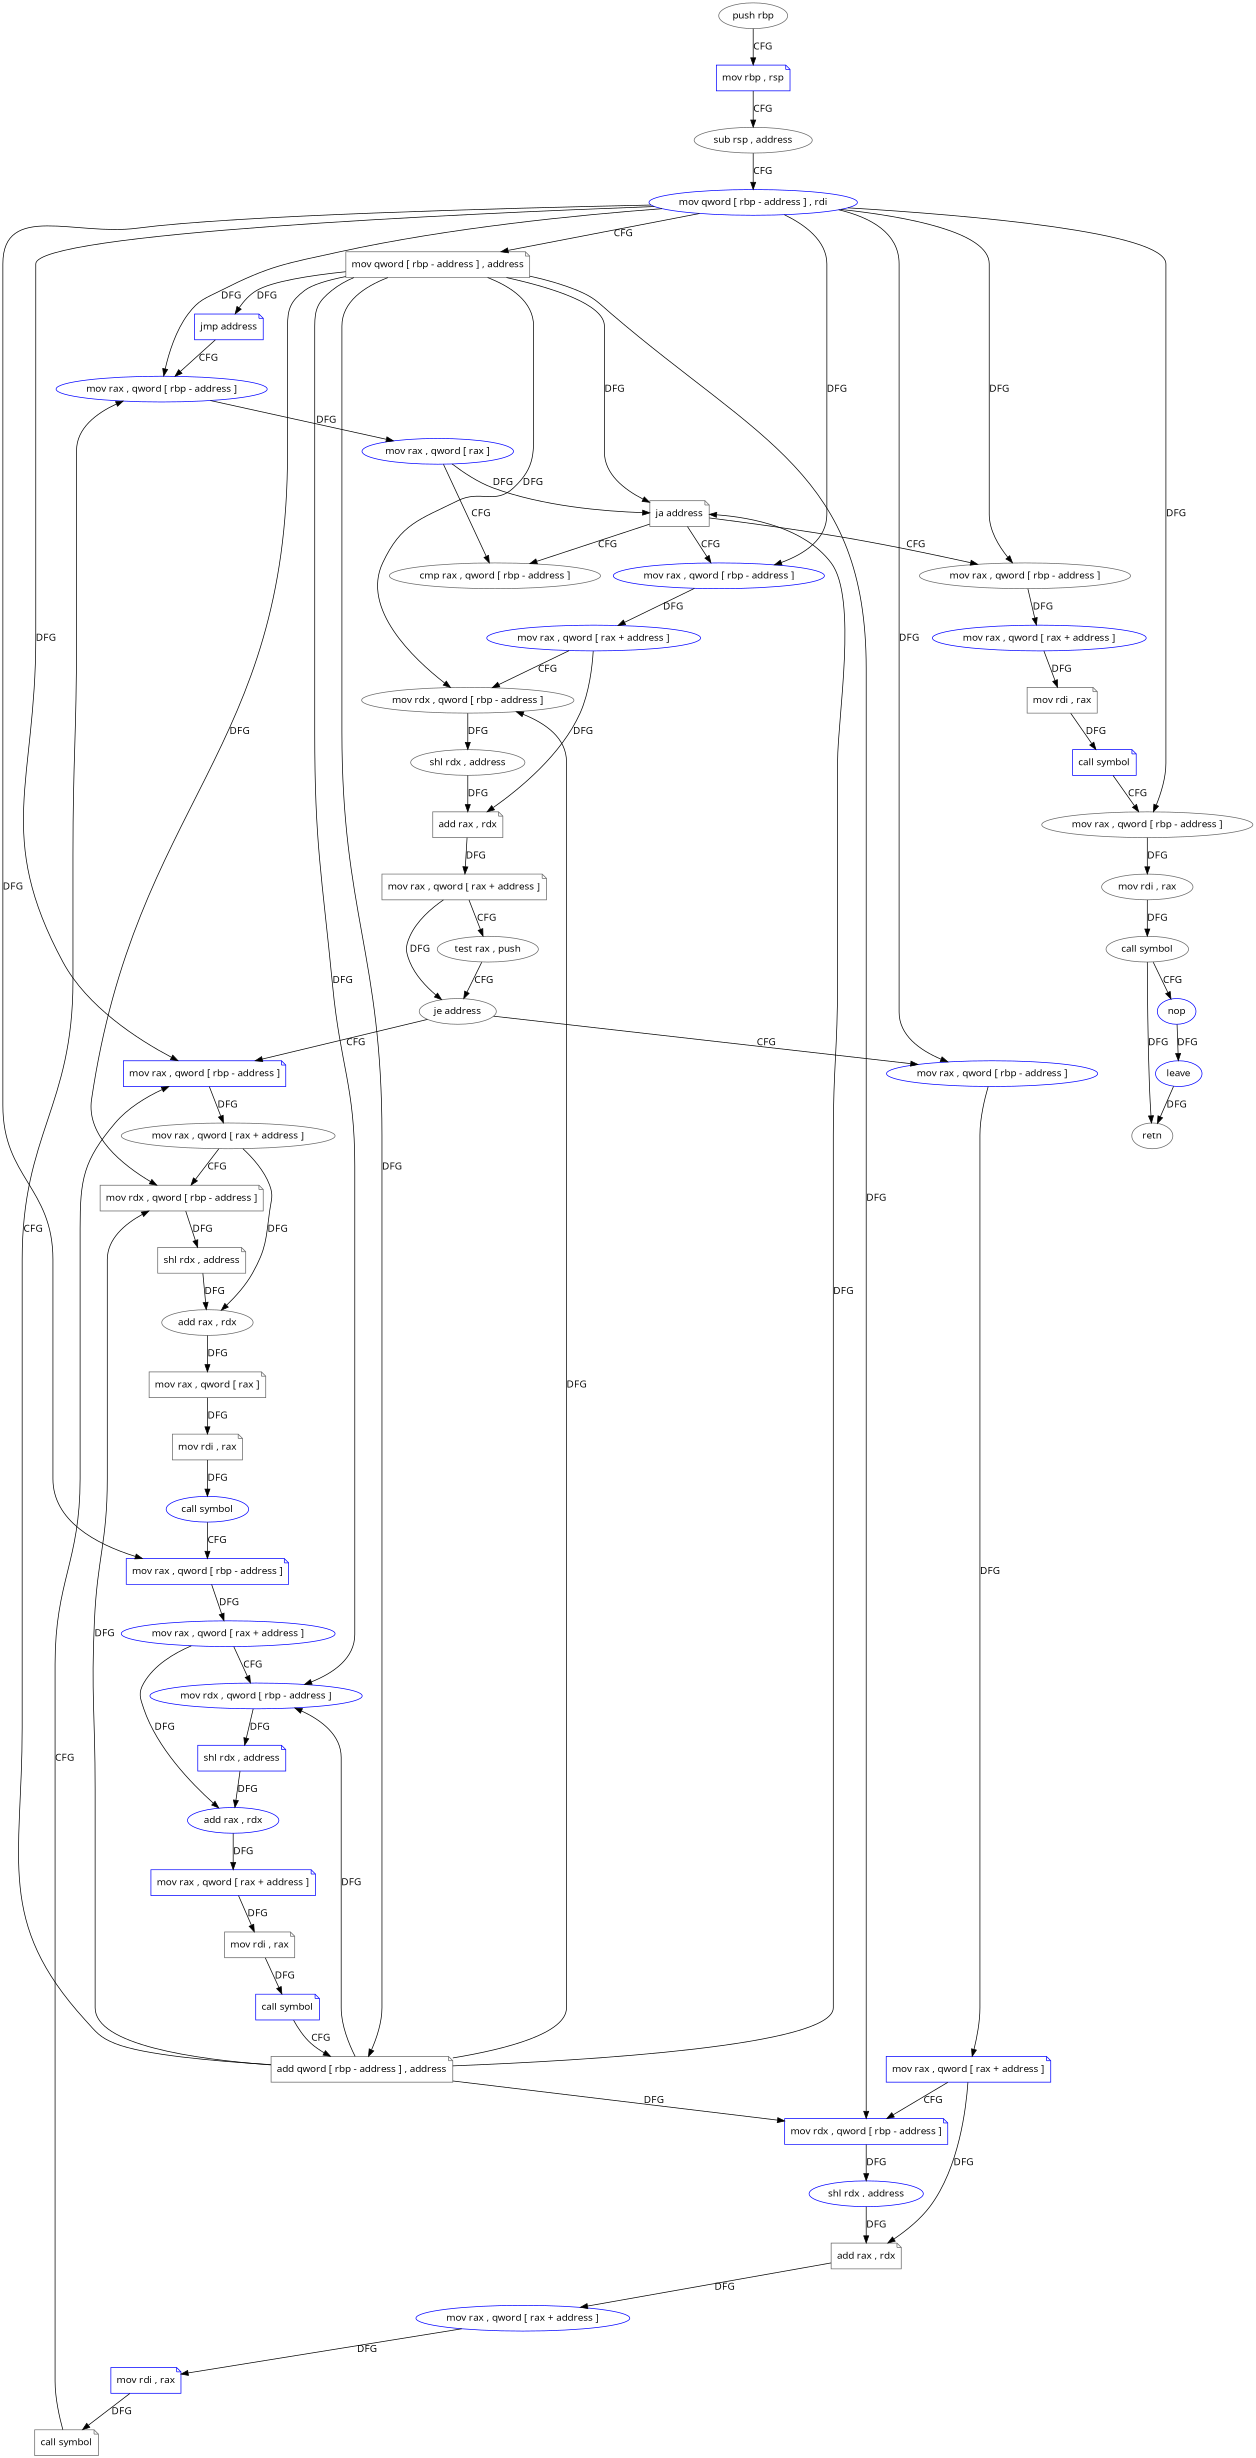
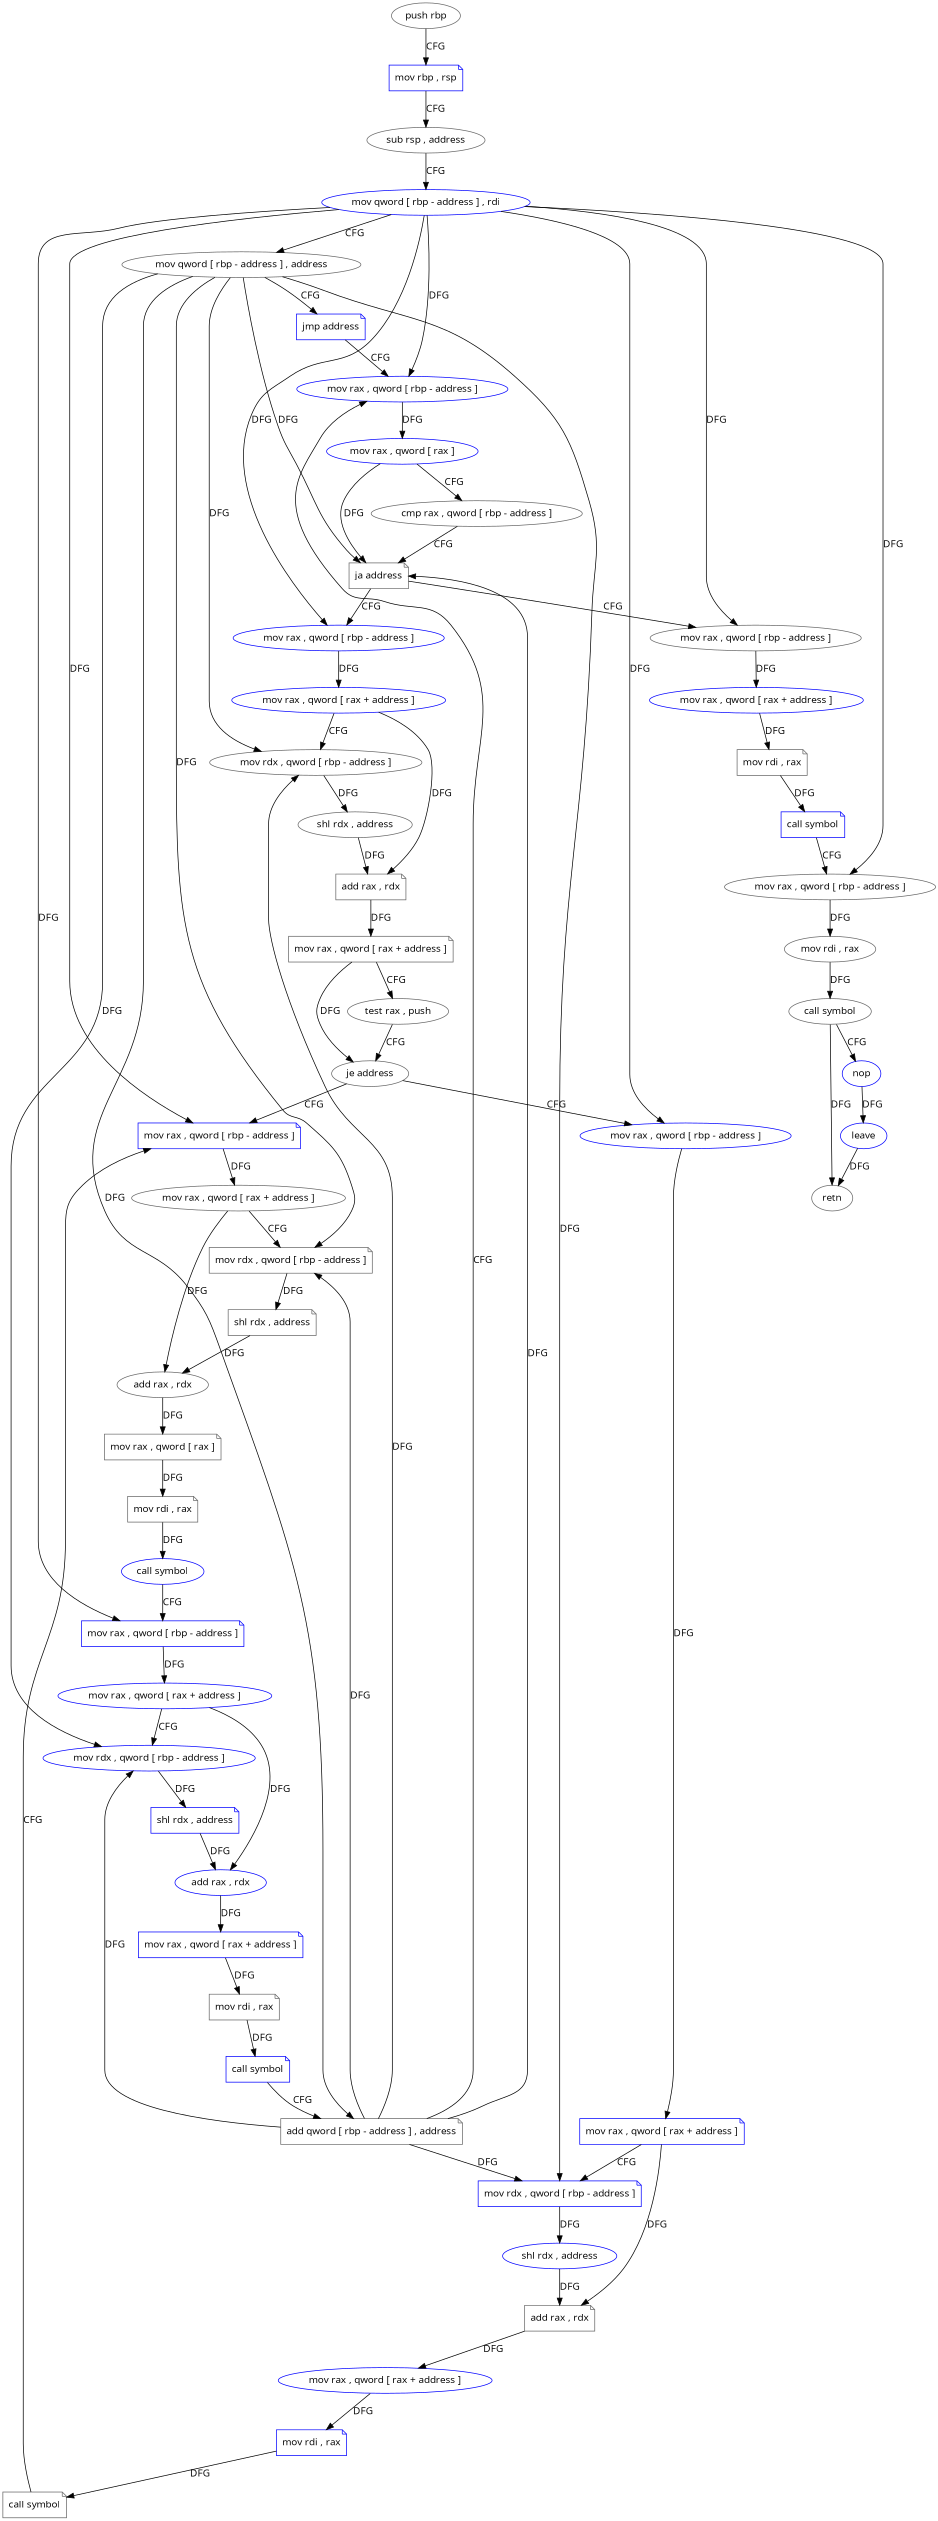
node "mov qword [ rbp - address ] , address": shape note -> ellipse
edge "mov qword [ rbp - address ] , address" -> "jmp address": label "DFG" -> "CFG"
edge "ja address" -> "cmp rax , qword [ rbp - address ]": reversed
